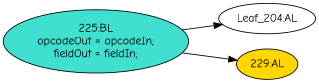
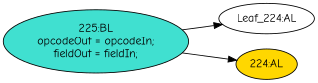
node "Leaf_204:AL": label "Leaf_204:AL" -> "Leaf_224:AL"
node "229:AL": label "229:AL" -> "224:AL"
